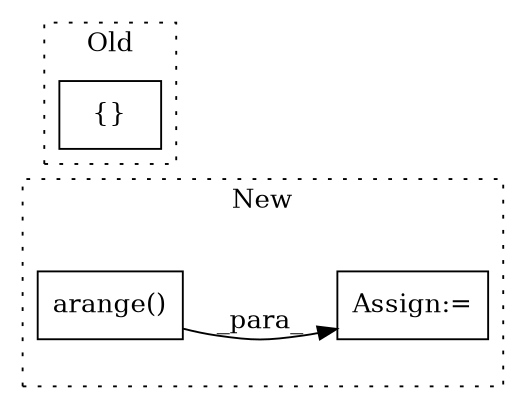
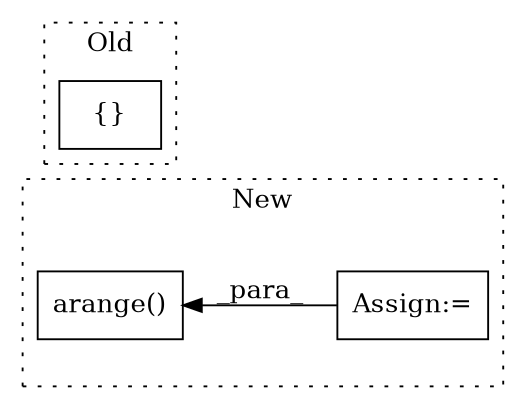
edge "arange()" -> "Assign:=": reversed
